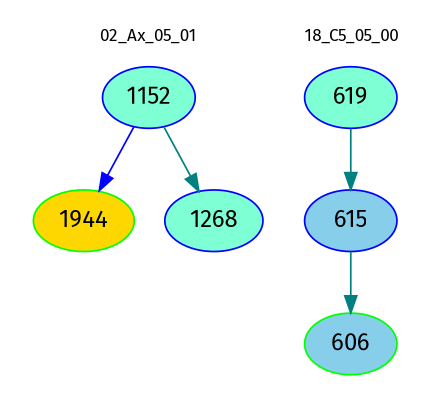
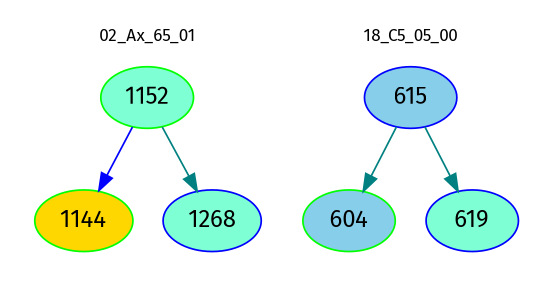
cluster "02_Ax_05_01": label "02_Ax_05_01" -> "02_Ax_65_01"
node "1152": color blue -> green
edge "619" -> "615": reversed
node "1944": label "1944" -> "1144"
node "606": label "606" -> "604"
